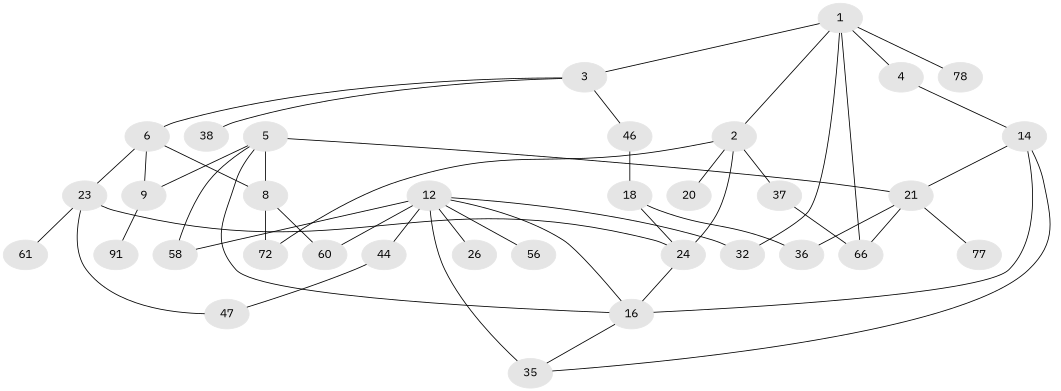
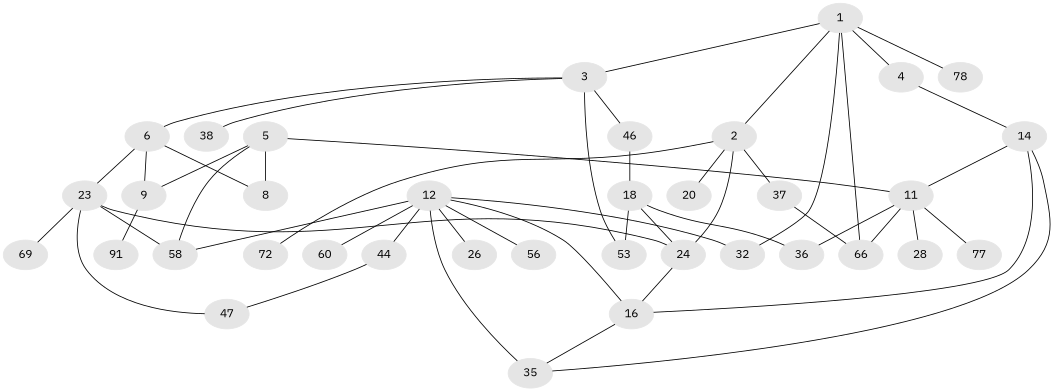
node "21": label "21" -> "11"
edge "8" -- "60": removed
edge "23" -- "58": added
edge "8" -- "72": removed
node "61": label "61" -> "69"
node "53": added
node "28": added
edge "5" -- "16": removed
